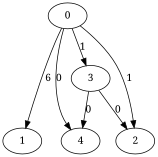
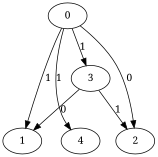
edge "0" -> "1": label "6" -> "1"
edge "0" -> "4": label "0" -> "1"
edge "0" -> "2": label "1" -> "0"
edge "3" -> "4": now "3" -> "1"
edge "3" -> "2": label "0" -> "1"
